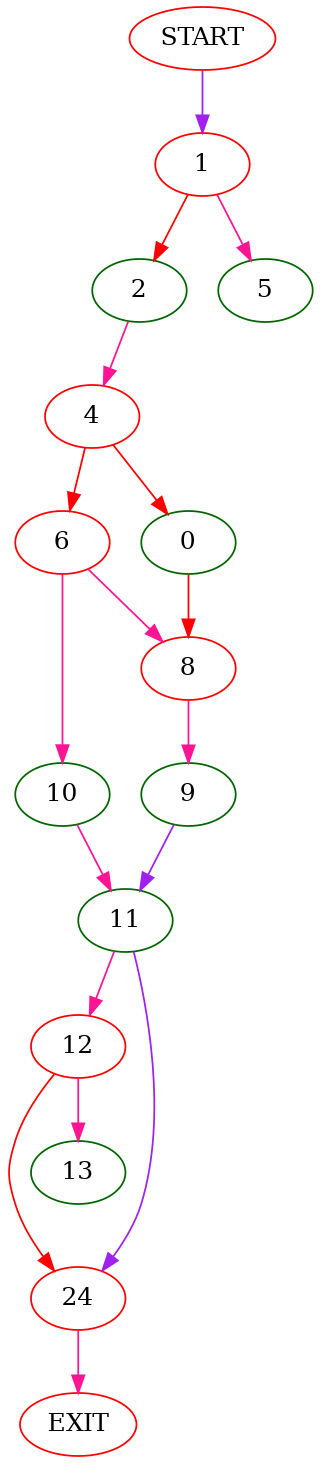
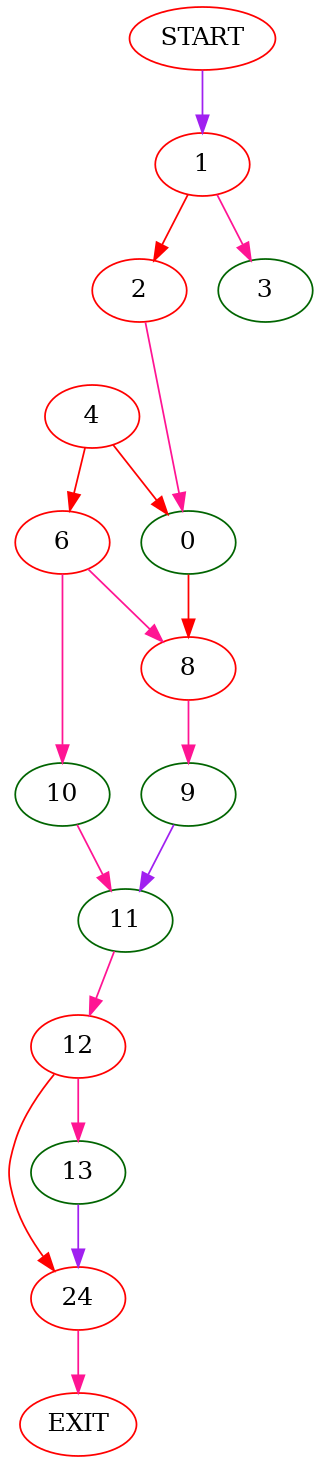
node "2": color darkgreen -> red
node "5": label "5" -> "3"
edge "2" -> "4": now "2" -> "0"
edge "11" -> "24": now "13" -> "24"
